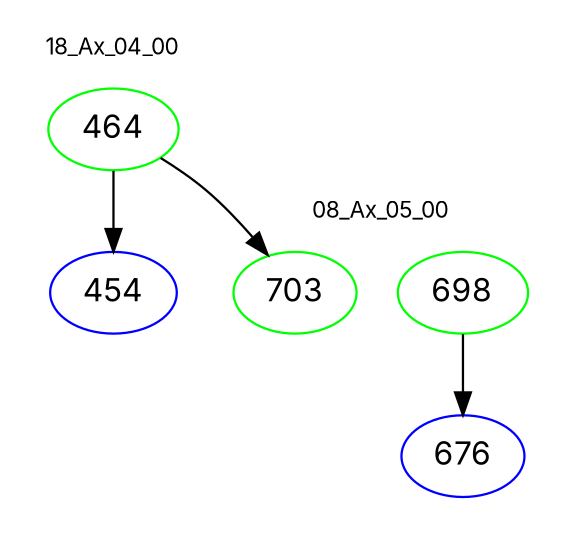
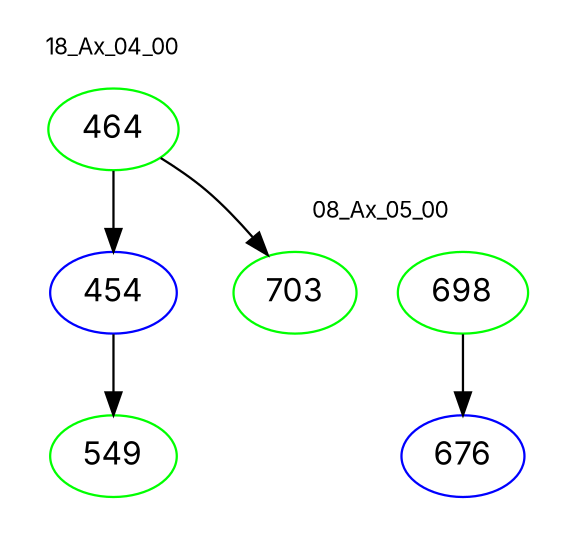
node "549": added
